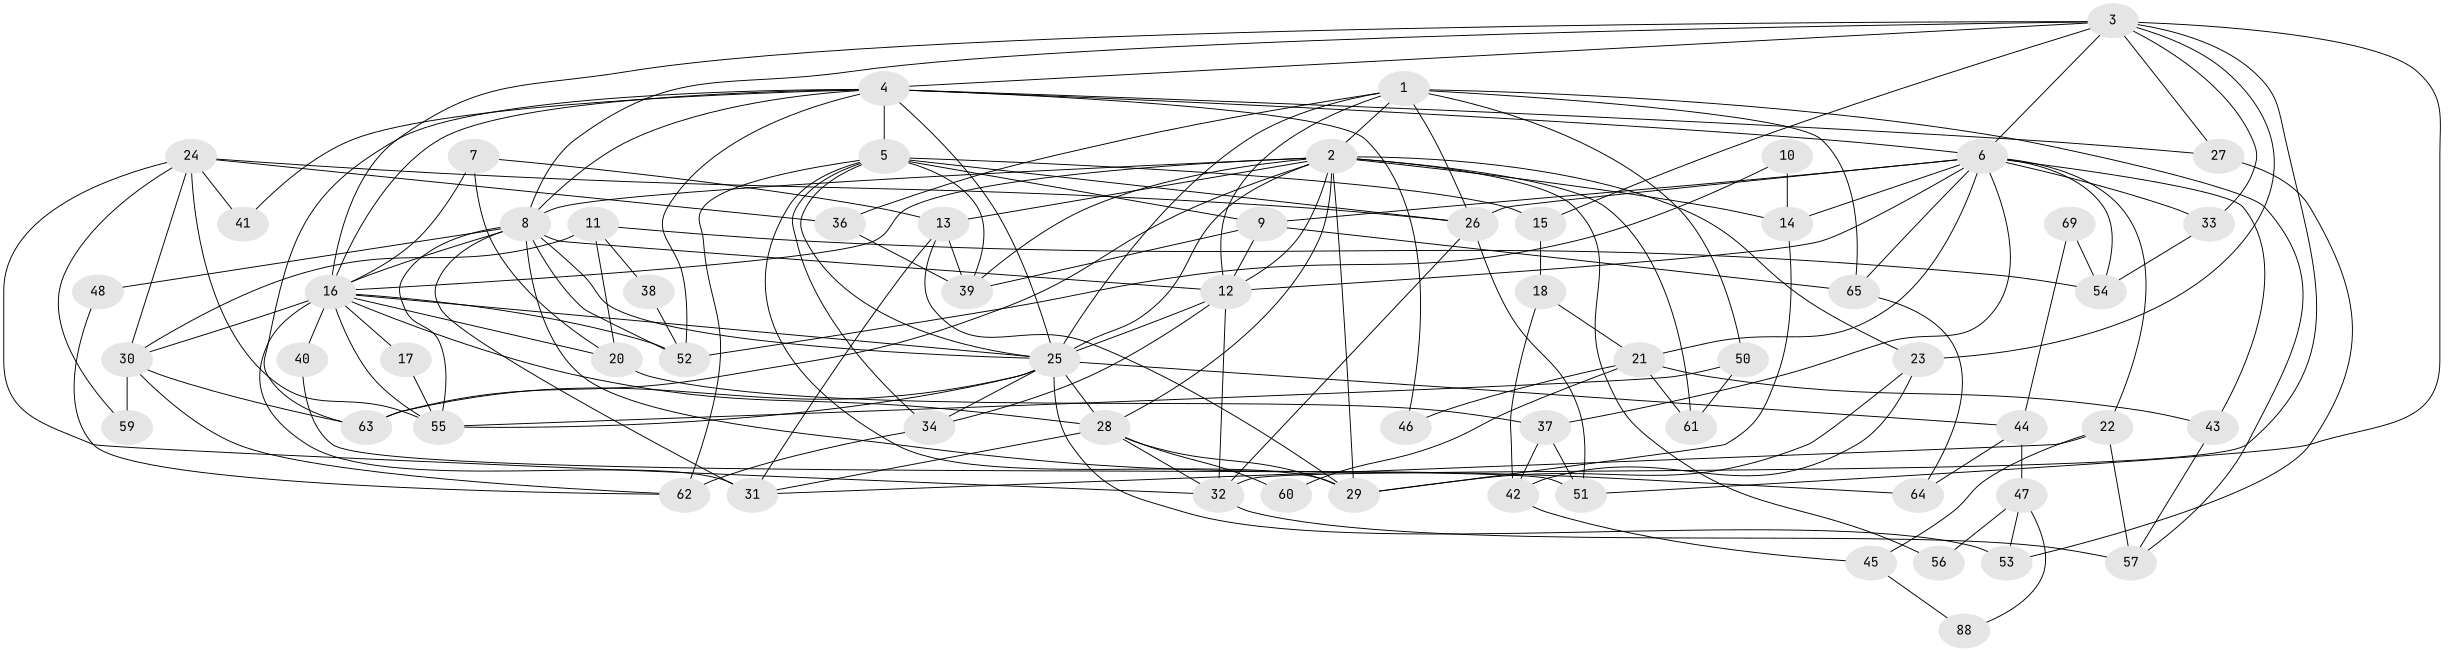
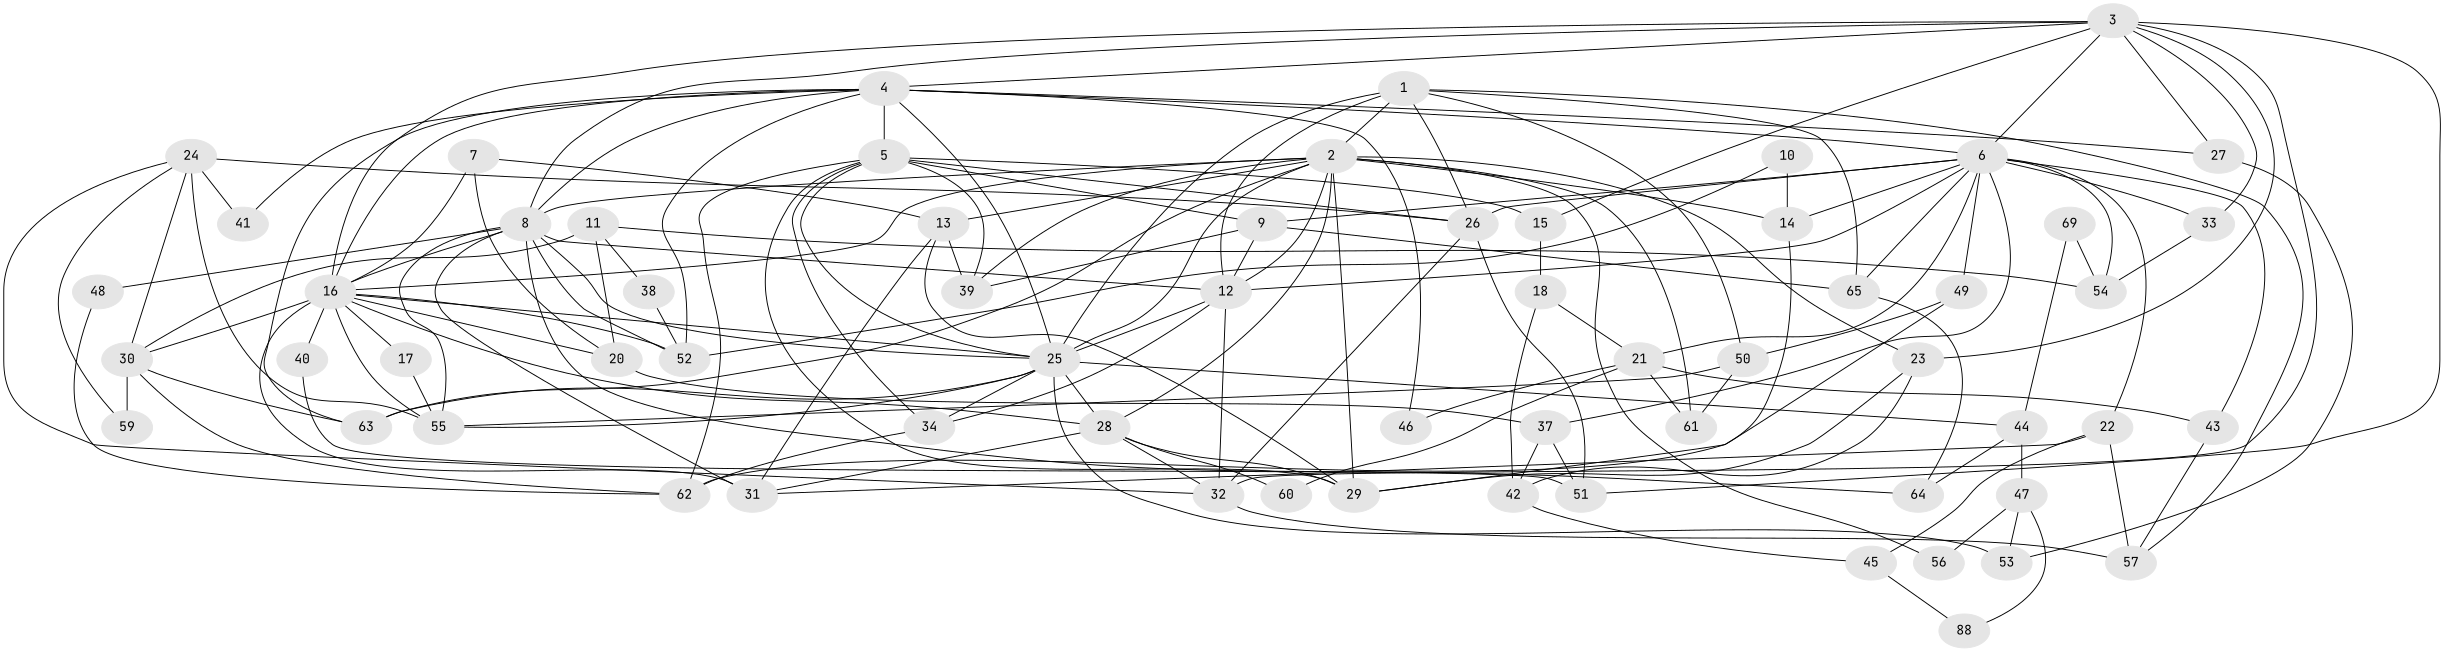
node "36": removed
node "49": added
